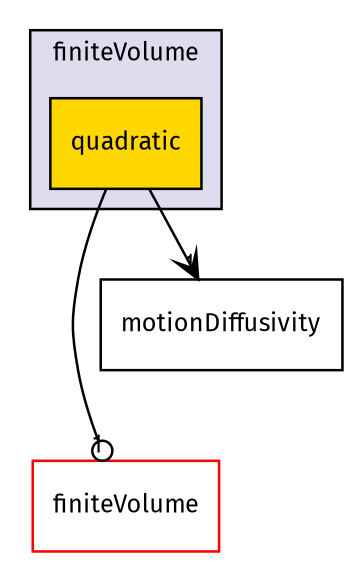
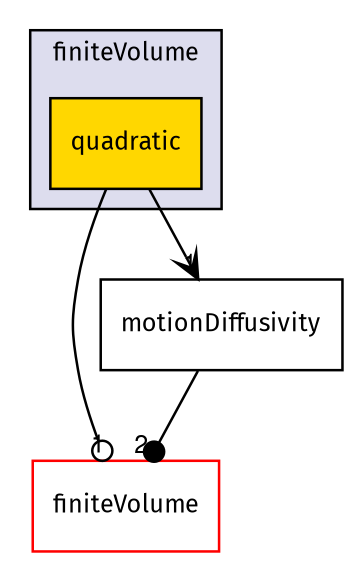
edge "motionDiffusivity" -> "finiteVolume": added
